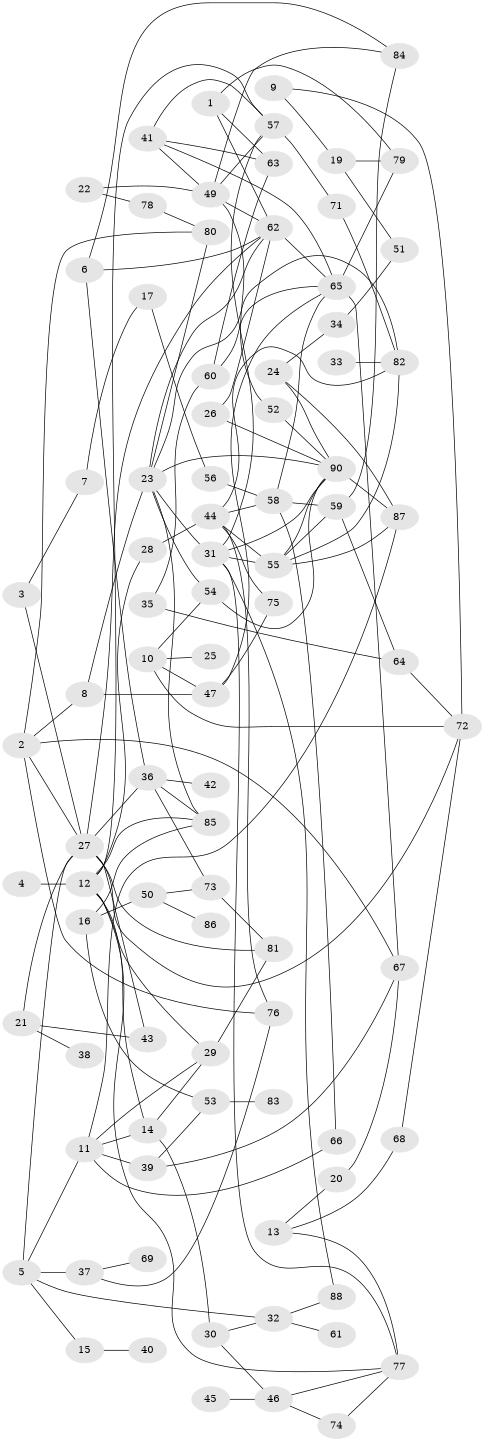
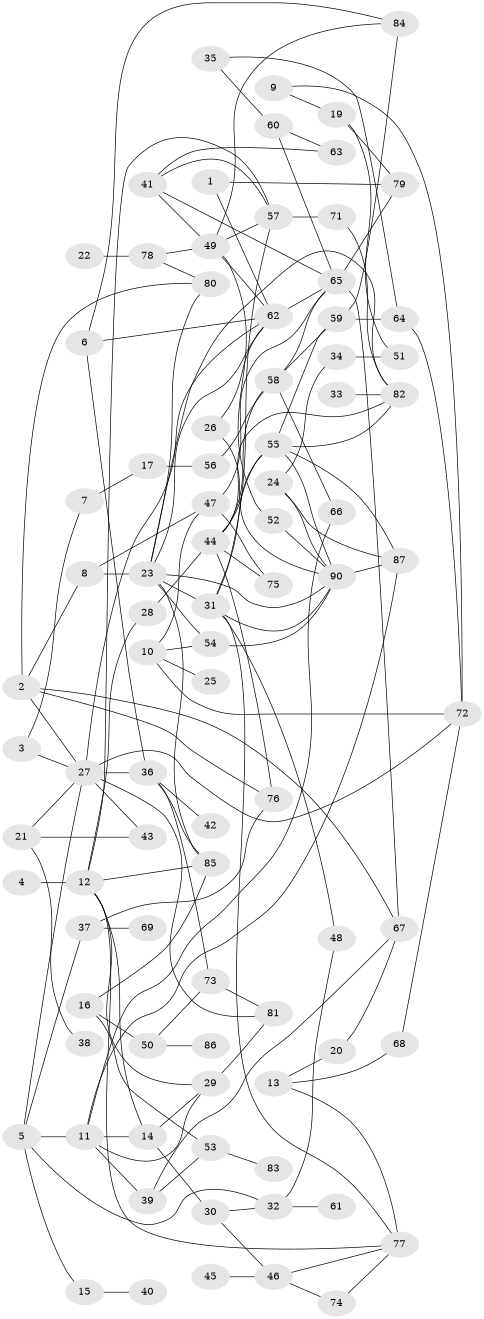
edge "1" -- "63": removed
edge "22" -- "49": now "78" -- "49"
node "88": label "88" -> "48"
